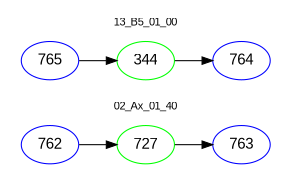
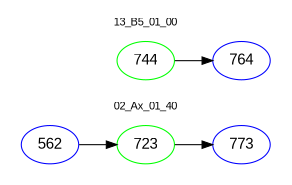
node "765": removed
node "344": label "344" -> "744"
node "762": label "762" -> "562"
node "727": label "727" -> "723"
node "763": label "763" -> "773"
